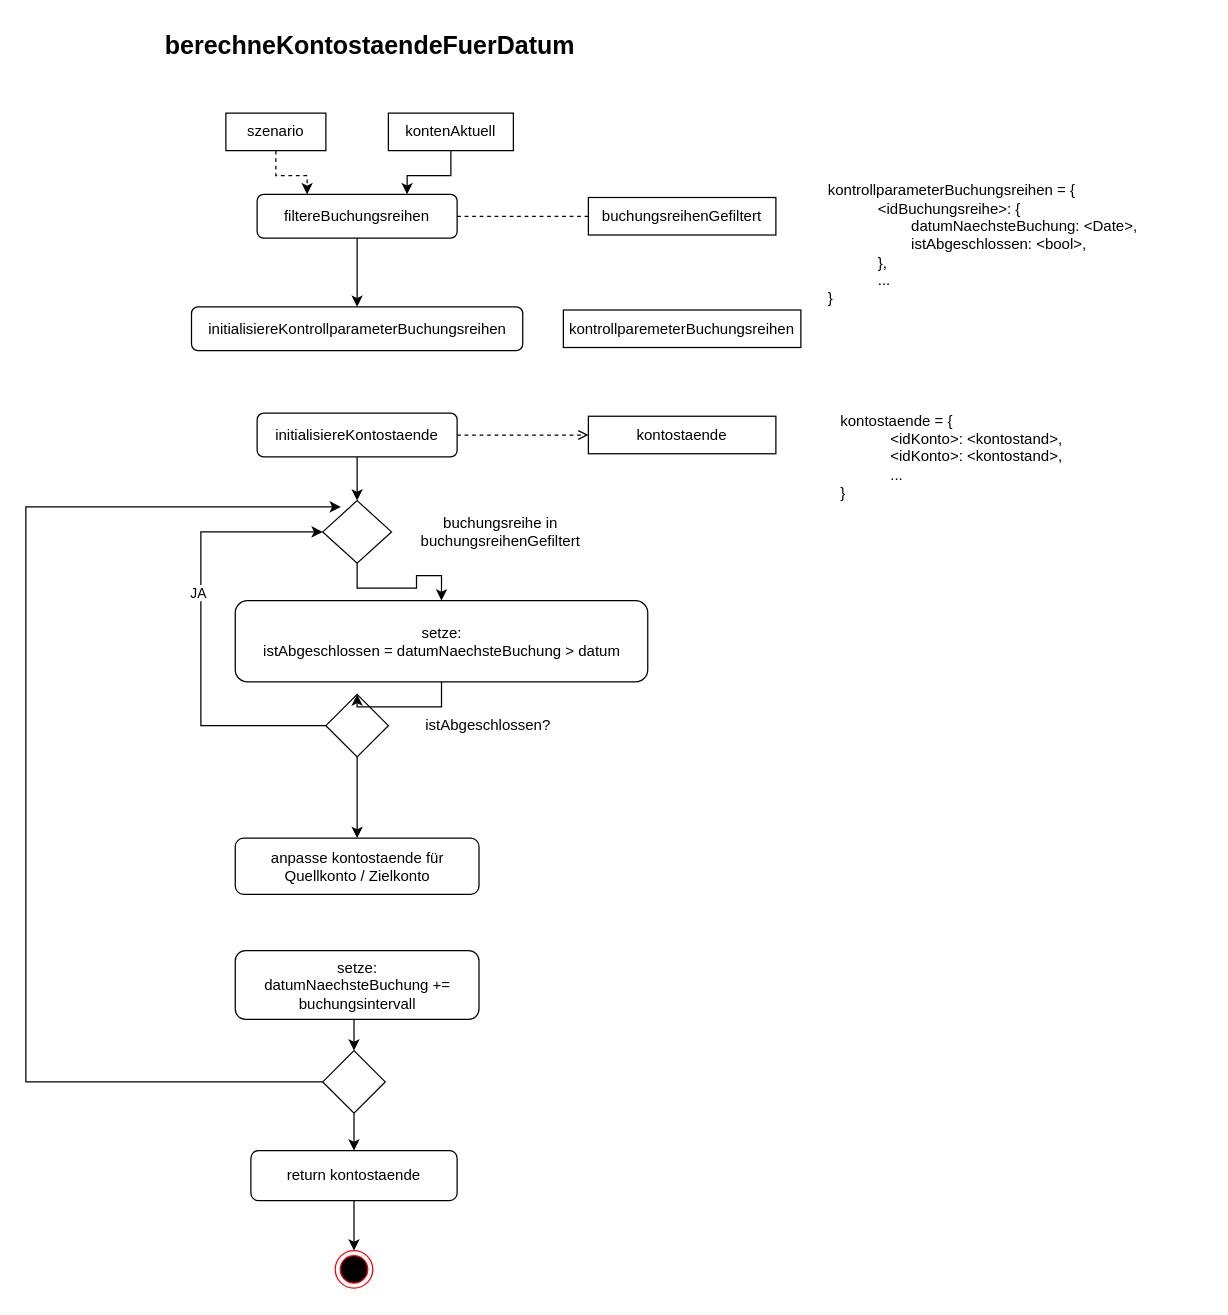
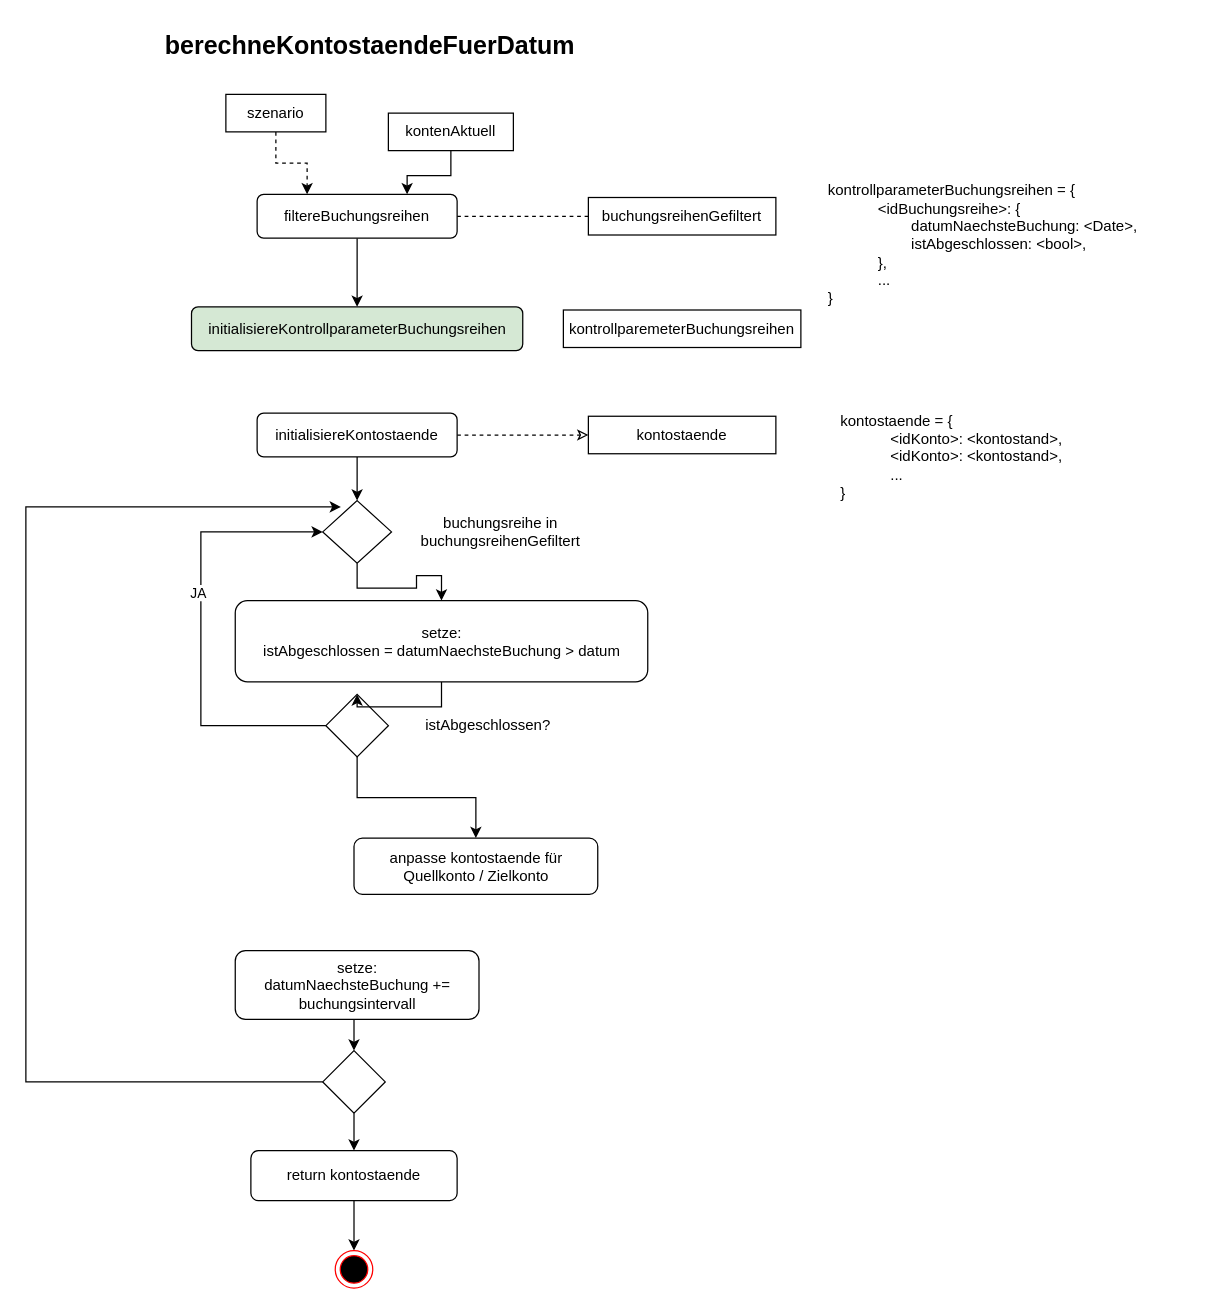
node "szenario": moved (276, 132) -> (276, 113)
node "initialisiereKontrollparameterBuchungsreihen": fillcolor #ffffff -> #d5e8d4
edge "initialisiereKontostaende" -> "kontostaende": arrowhead open -> classic
node "anpasse kontostaende für Quellkonto / Zielkonto": moved (357, 866) -> (476, 866)
